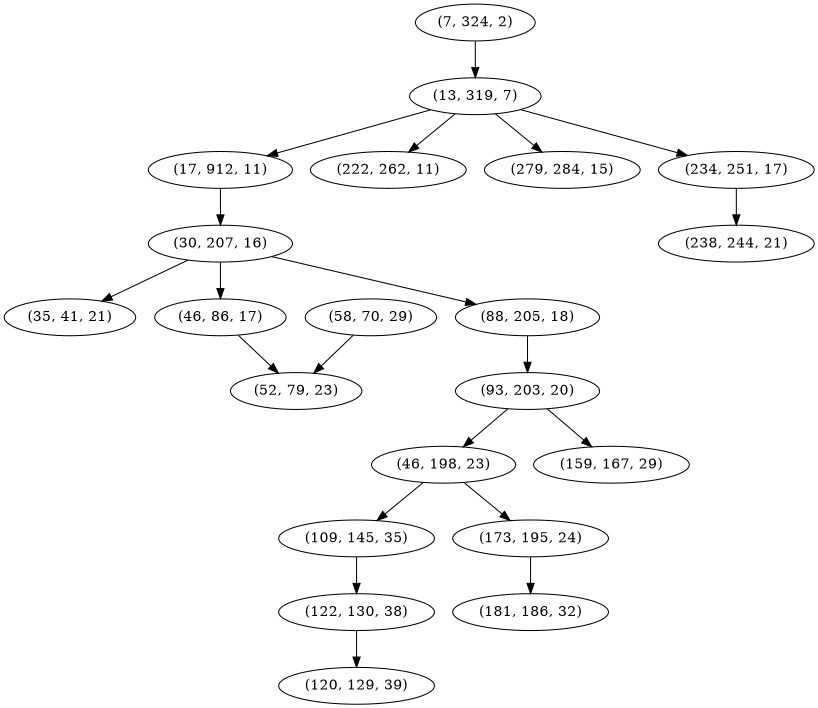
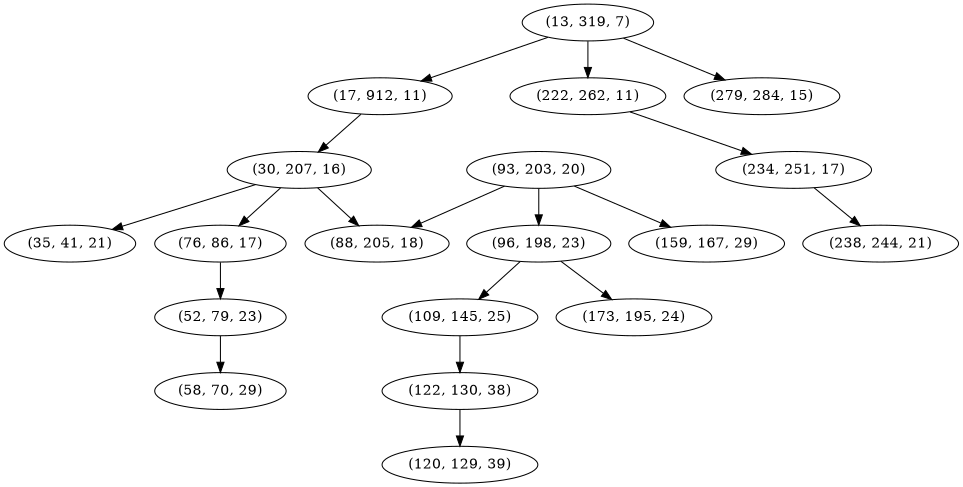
node "(7, 324, 2)": removed
edge "(13, 319, 7)" -> "(234, 251, 17)": now "(222, 262, 11)" -> "(234, 251, 17)"
node "(46, 86, 17)": label "(46, 86, 17)" -> "(76, 86, 17)"
edge "(88, 205, 18)" -> "(93, 203, 20)": reversed
edge "(58, 70, 29)" -> "(52, 79, 23)": reversed
node "(46, 198, 23)": label "(46, 198, 23)" -> "(96, 198, 23)"
node "(109, 145, 35)": label "(109, 145, 35)" -> "(109, 145, 25)"
node "(181, 186, 32)": removed
